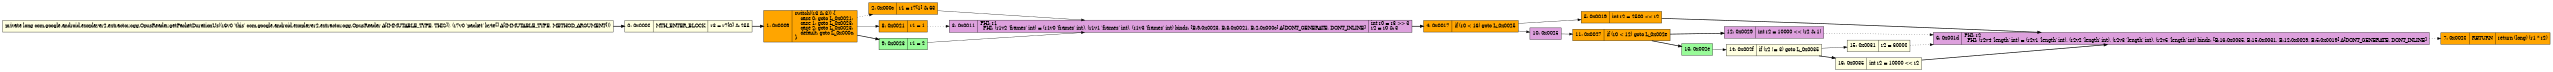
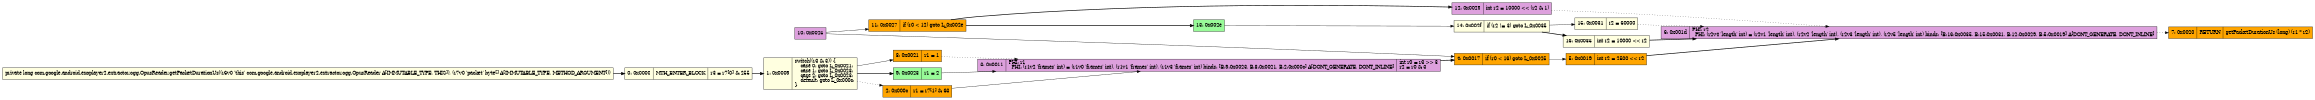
node "1: 0x0009": fillcolor orange -> lightyellow
edge "4: 0x0017" -> "10: 0x0025": reversed
node "7: 0x0020": text "return (long) (r1 * r2)" -> "getPacketDurationUs (long) (r1 * r2)"
